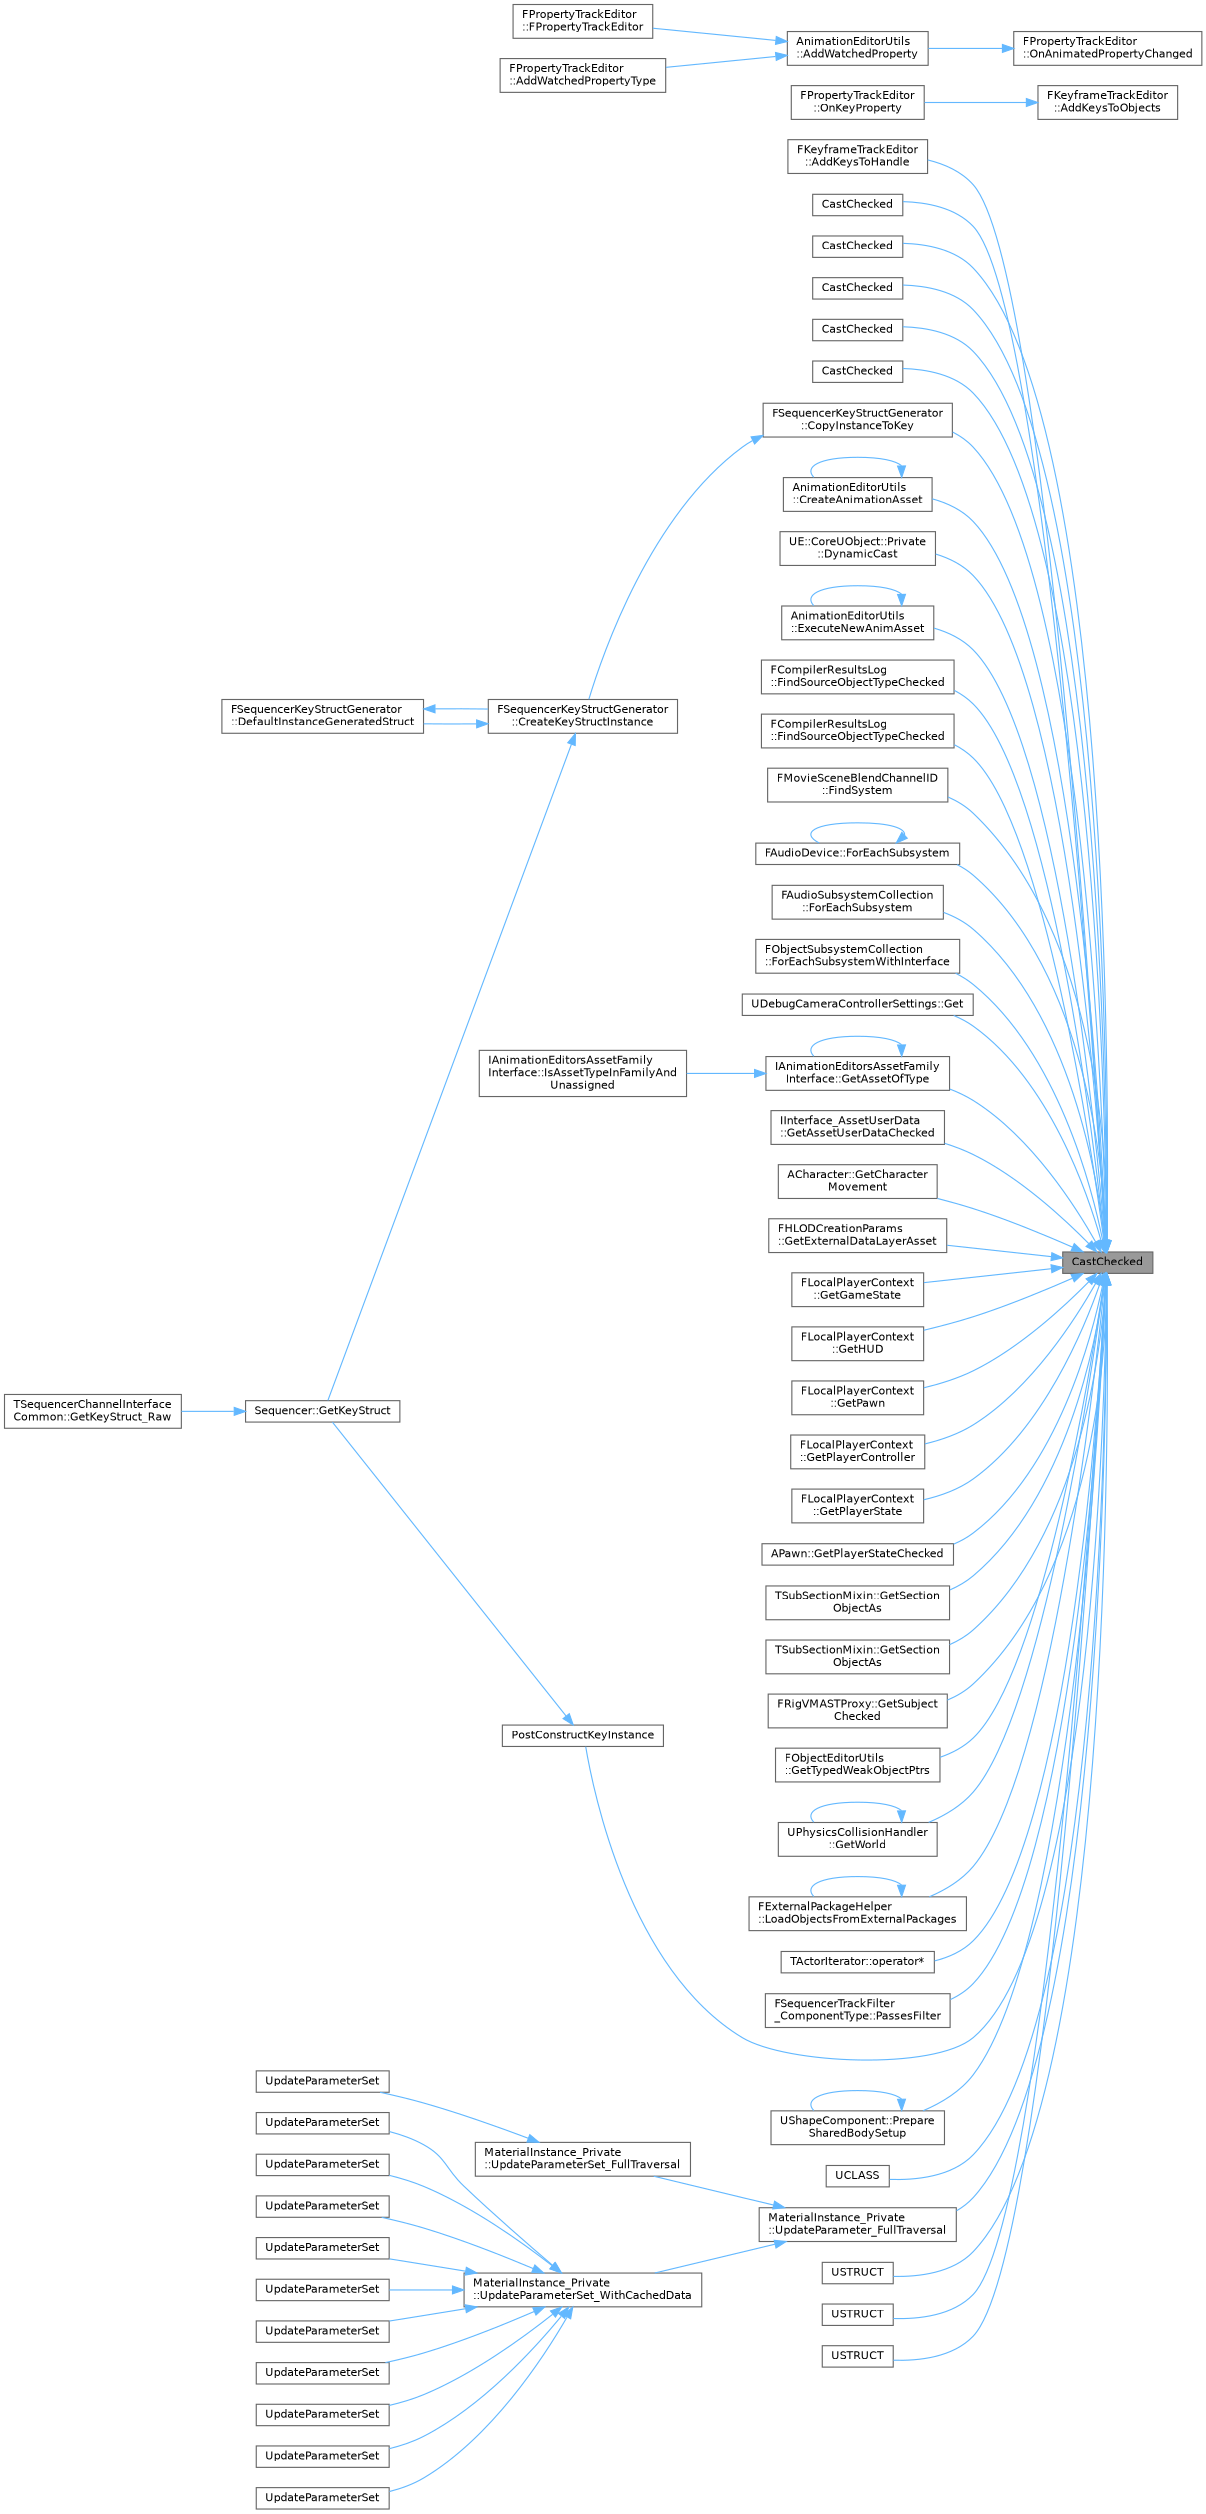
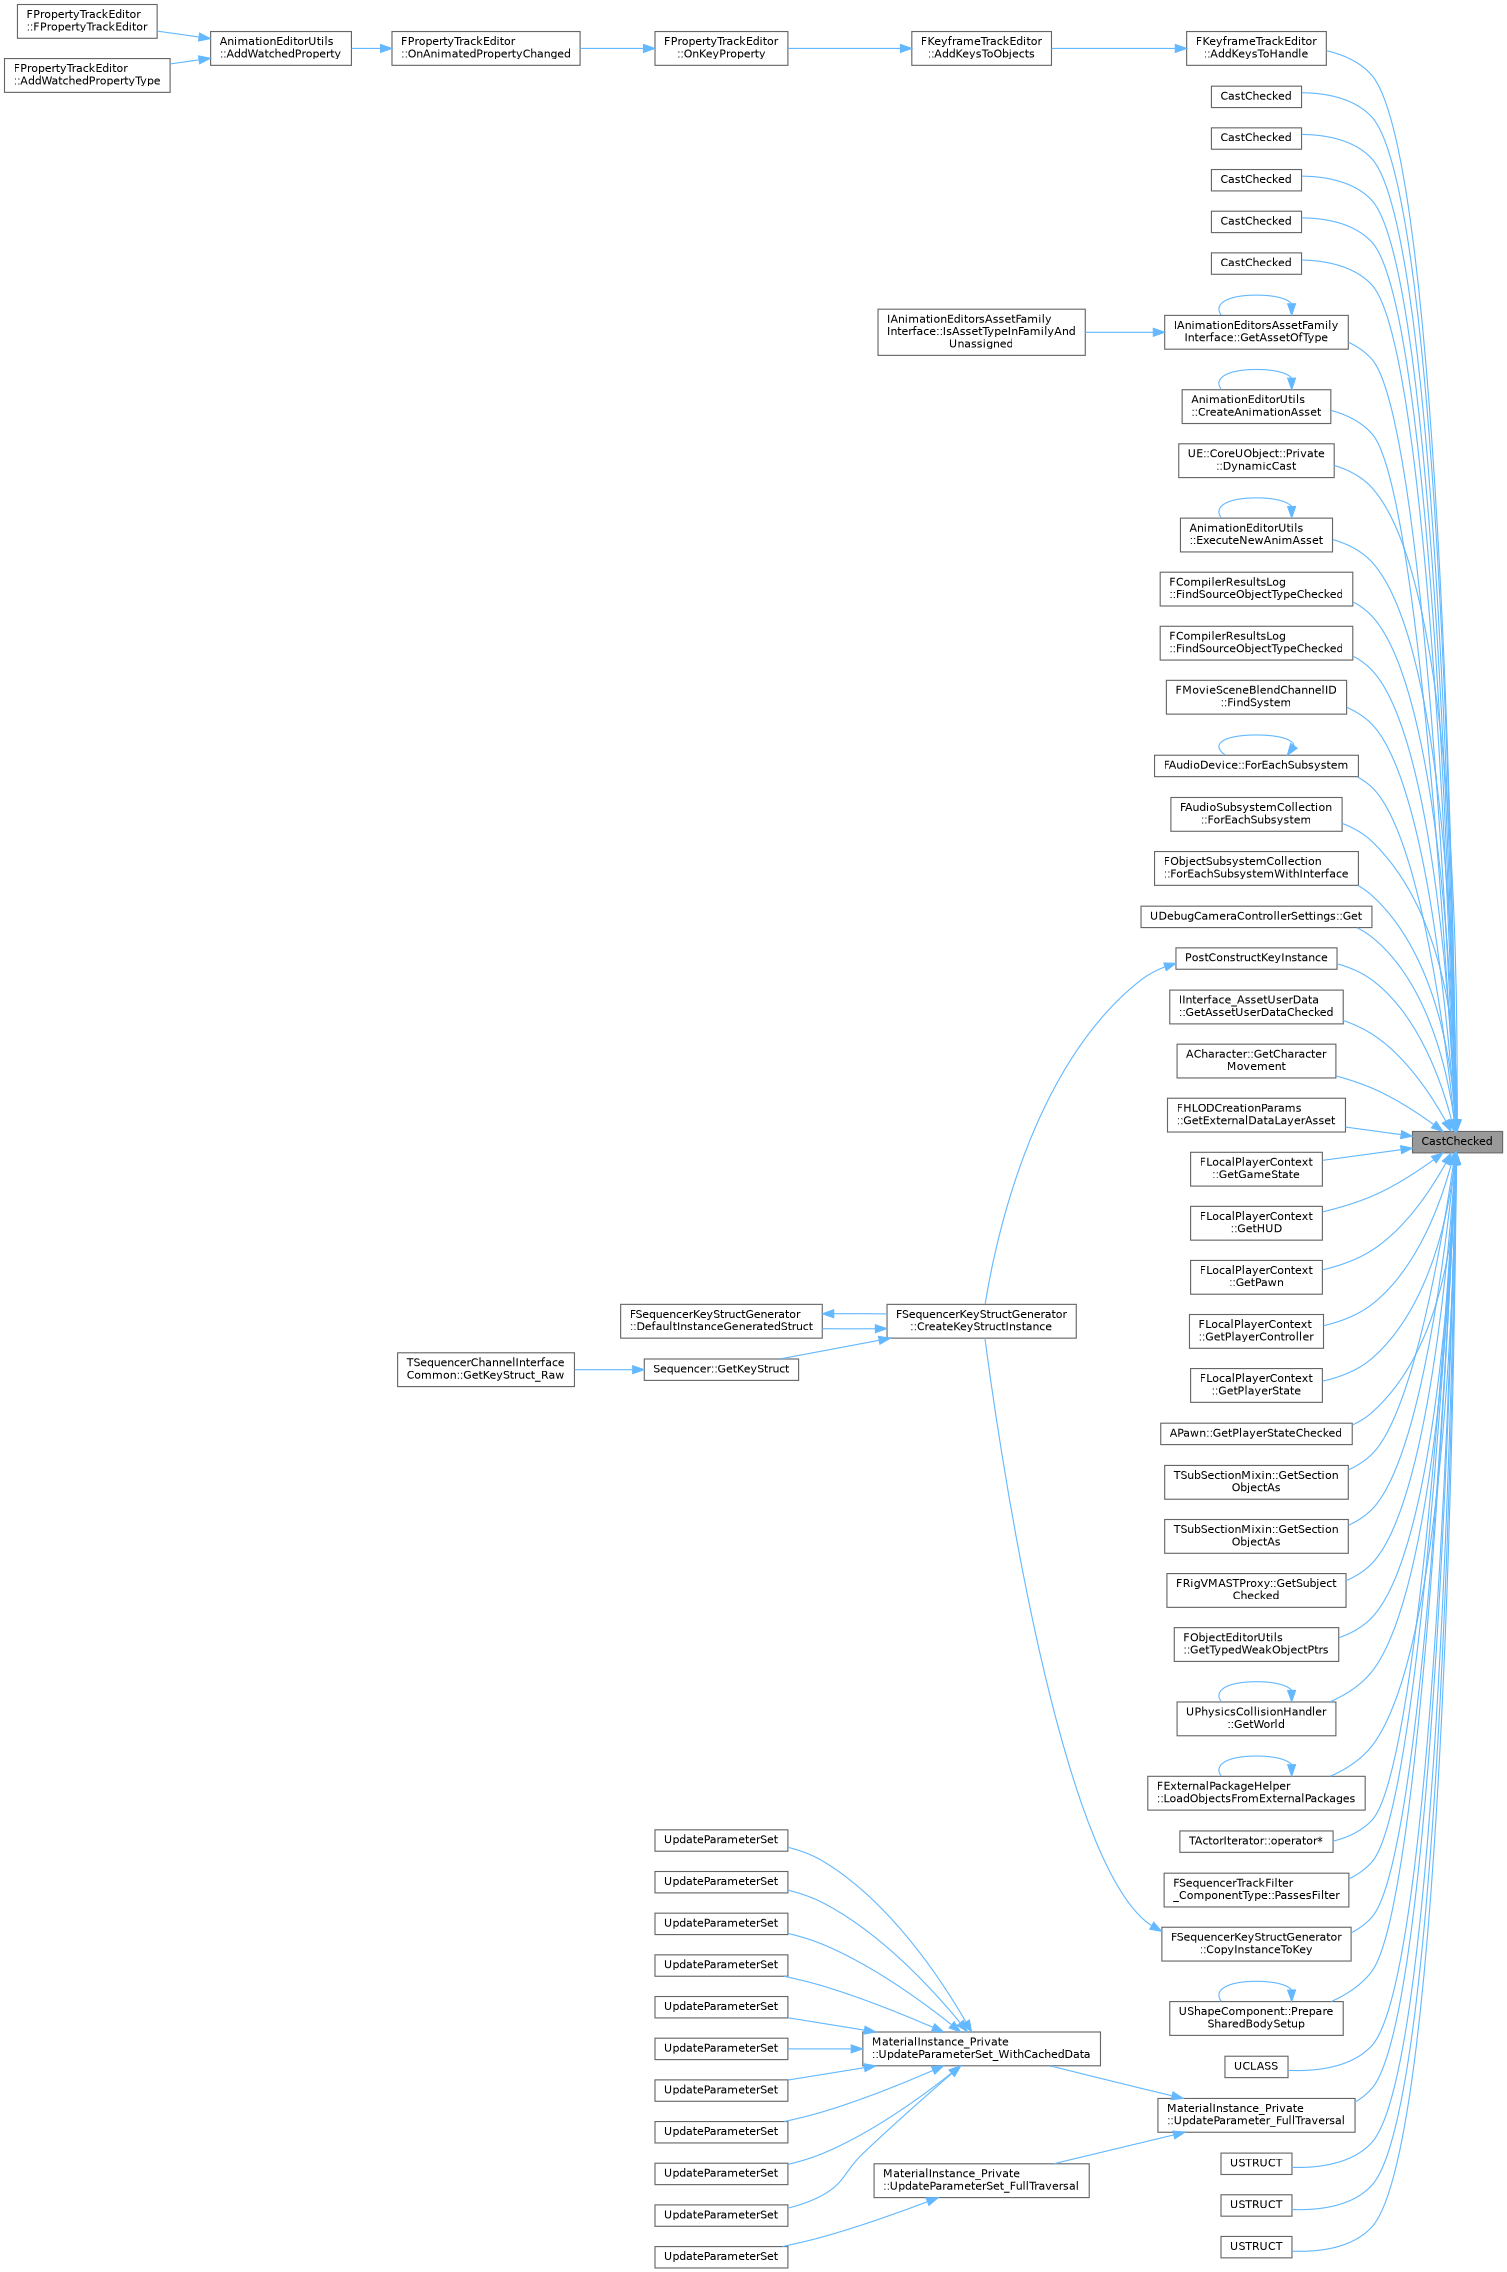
edge "FPropertyTrackEditor ::OnAnimatedPropertyChanged" -> "FPropertyTrackEditor ::OnKeyProperty": added
edge "FKeyframeTrackEditor ::AddKeysToObjects" -> "FKeyframeTrackEditor ::AddKeysToHandle": added
edge "Sequencer::GetKeyStruct" -> "PostConstructKeyInstance": now "FSequencerKeyStructGenerator ::CreateKeyStructInstance" -> "PostConstructKeyInstance"
